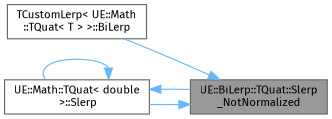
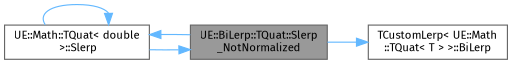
edge "TCustomLerp< UE::Math ::TQuat< T > >::BiLerp" -> "UE::BiLerp::TQuat::Slerp _NotNormalized": reversed
